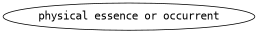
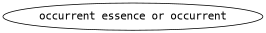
node "physical essence or occurrent": label "physical essence or occurrent" -> "occurrent essence or occurrent"
